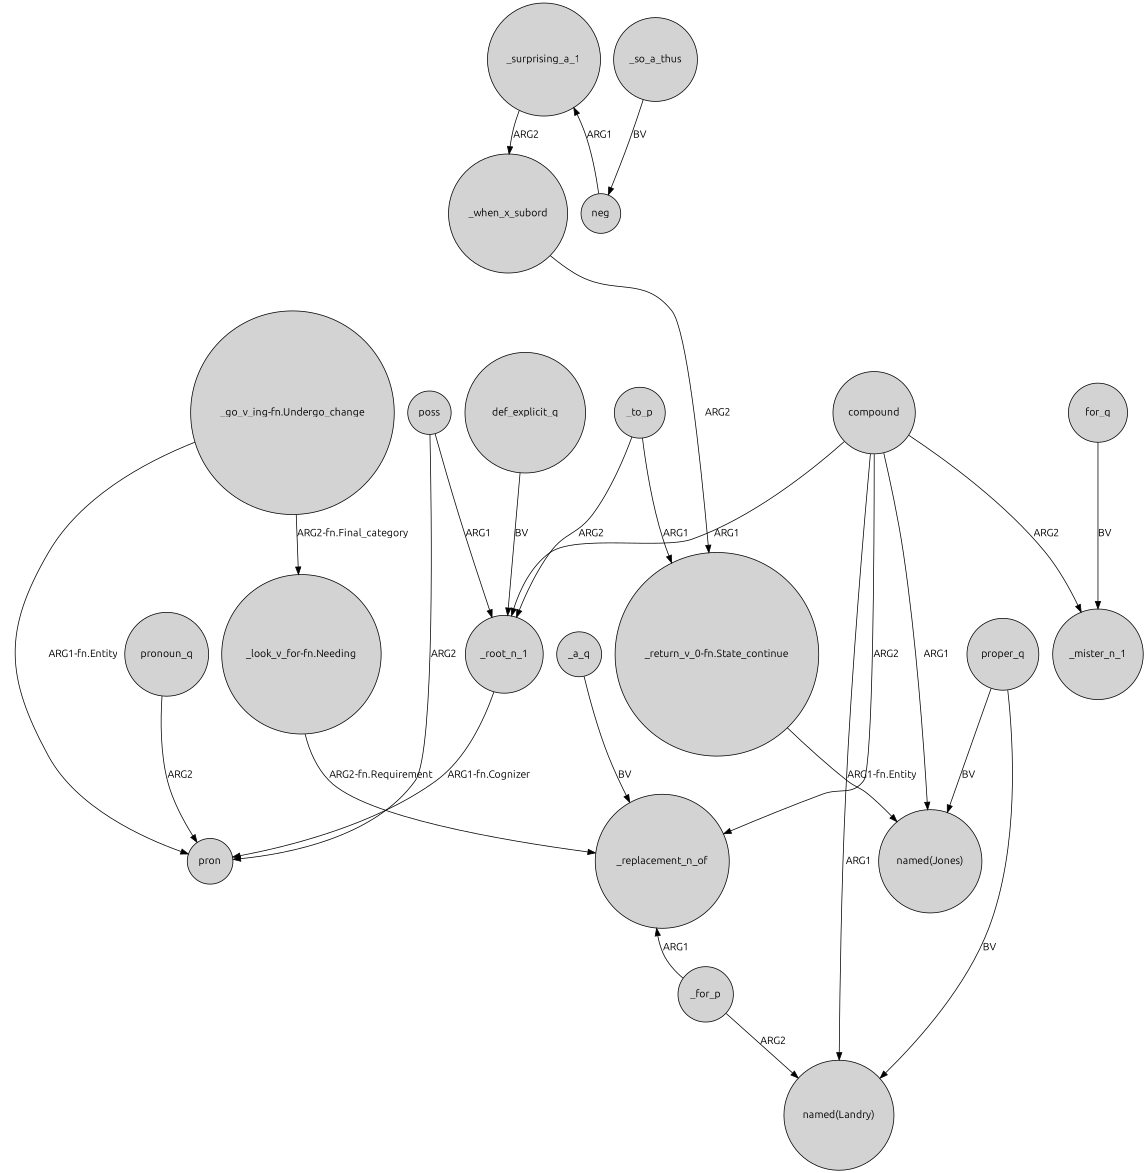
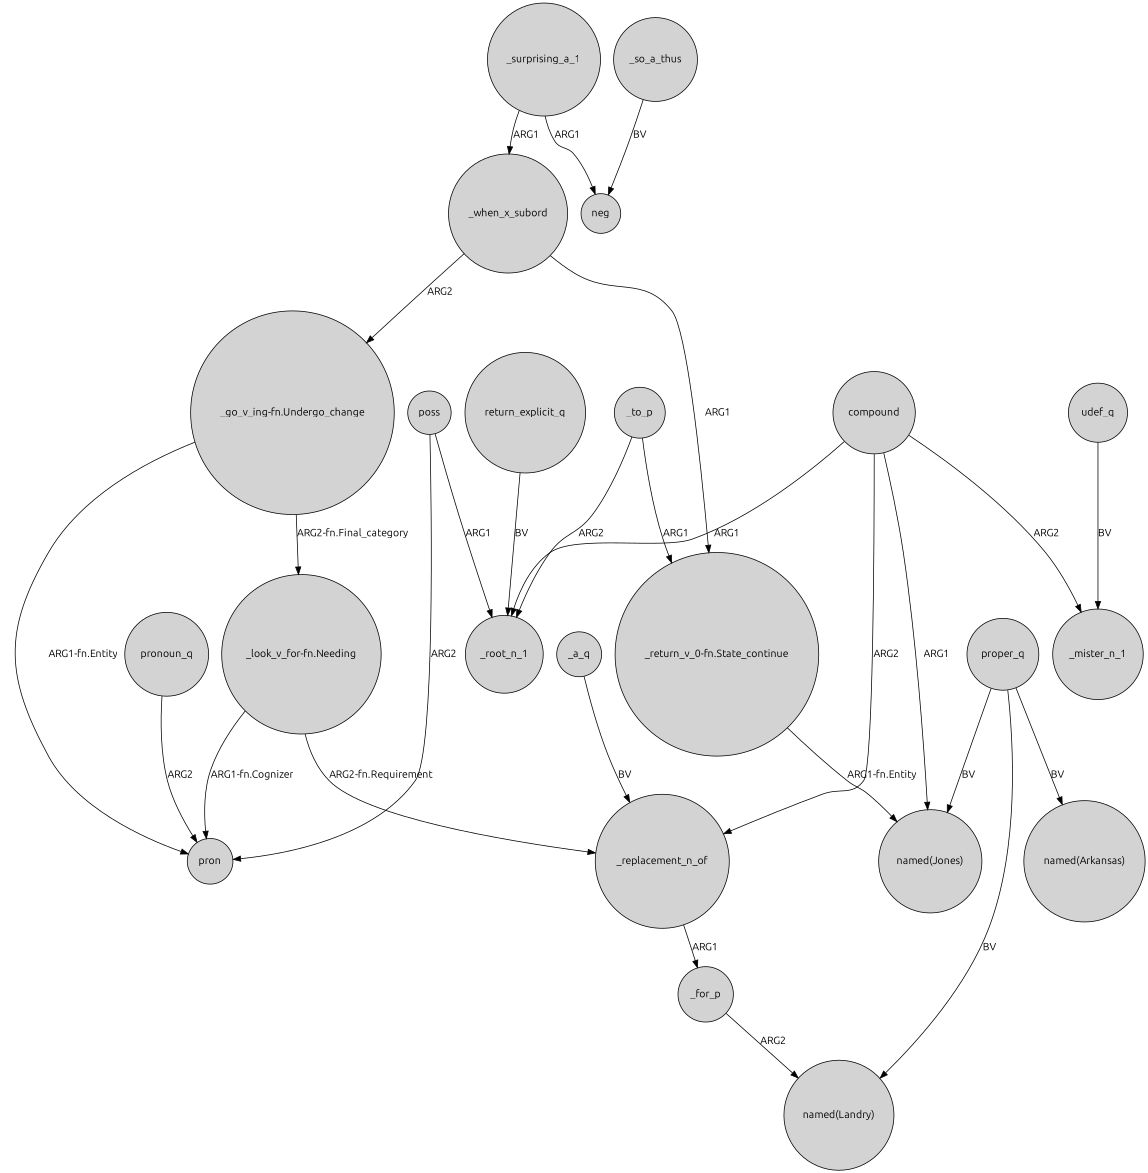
edge "_surprising_a_1" -> "_when_x_subord": label "ARG2" -> "ARG1"
edge "neg" -> "_surprising_a_1": reversed
edge "_when_x_subord" -> "_go_v_ing-fn.Undergo_change": added, label "ARG2"
node "def_explicit_q": label "def_explicit_q" -> "return_explicit_q"
edge "_when_x_subord" -> "_return_v_0-fn.State_continue": label "ARG2" -> "ARG1"
node "for_q": label "for_q" -> "udef_q"
edge "compound" -> "named(Landry)": removed, label "ARG1"
edge "_root_n_1" -> "pron": now "_look_v_for-fn.Needing" -> "pron"
node "named(Arkansas)": added
edge "_for_p" -> "_replacement_n_of": reversed
